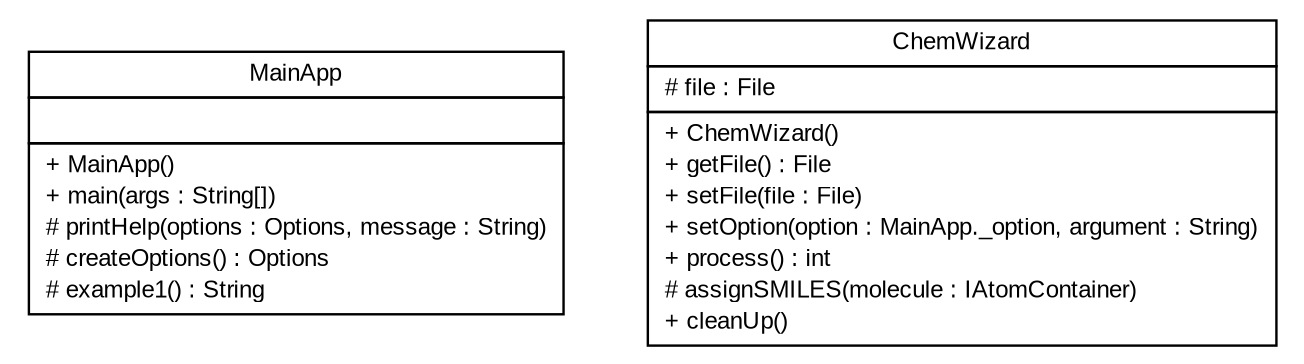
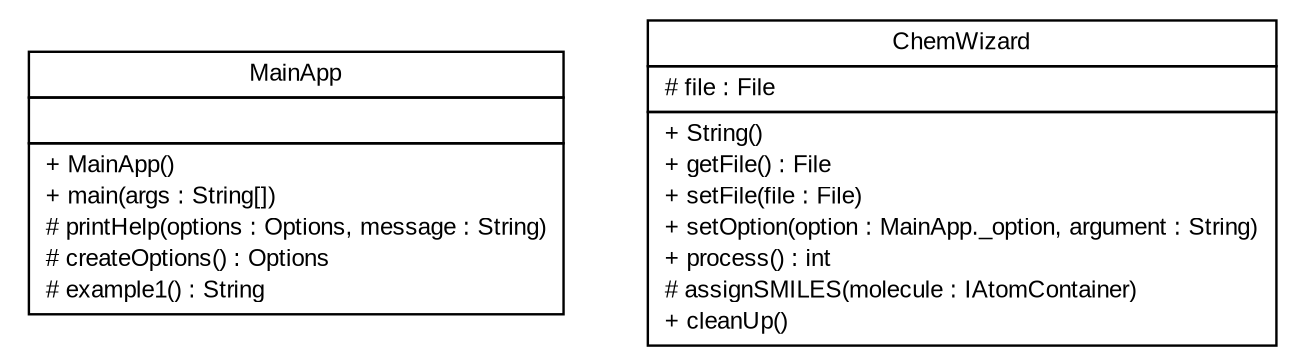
node "ChemWizard": text "+ ChemWizard()" -> "+ String()"
